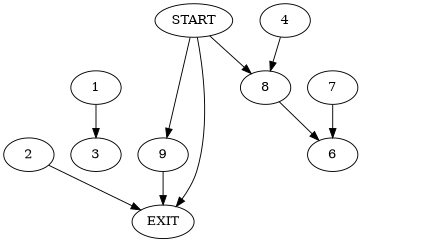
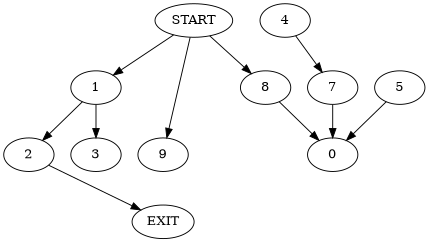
edge "4" -> "8": now "4" -> "7"
node "5": added
edge "1" -> "2": added
edge "START" -> "EXIT": now "START" -> "1"
node "6": label "6" -> "0"
edge "9" -> "EXIT": removed
